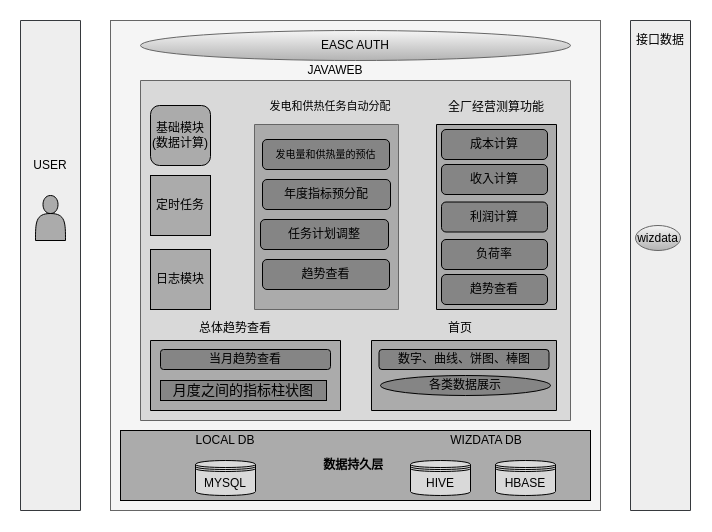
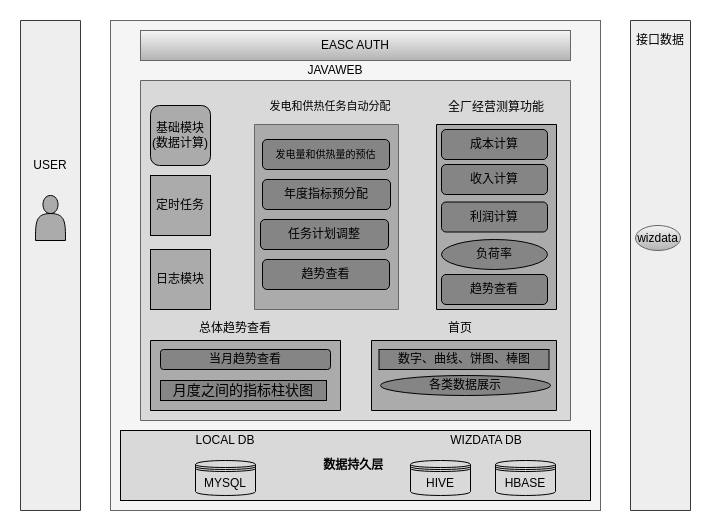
node "EASC AUTH": shape ellipse -> rectangle
node "负荷率": shape rounded rectangle -> ellipse
node "数字、曲线、饼图、棒图": shape rounded rectangle -> rectangle
node "数据持久层": fillcolor #ababab -> #d9d9d9
